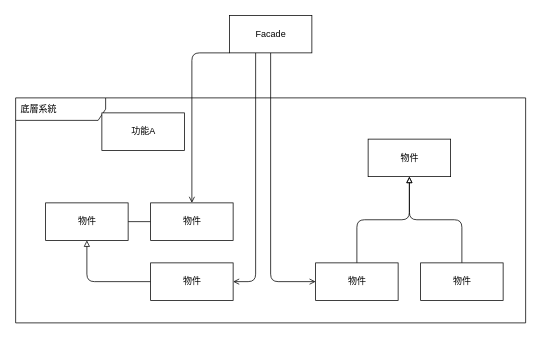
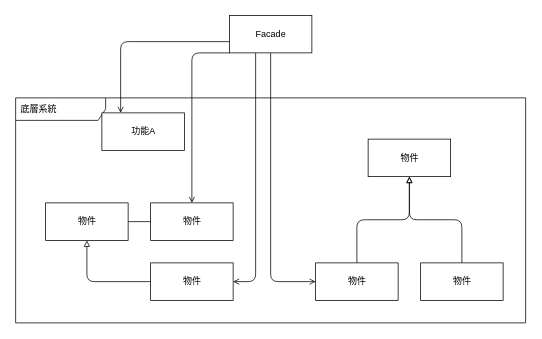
edge "Facade" -> "功能A": added
